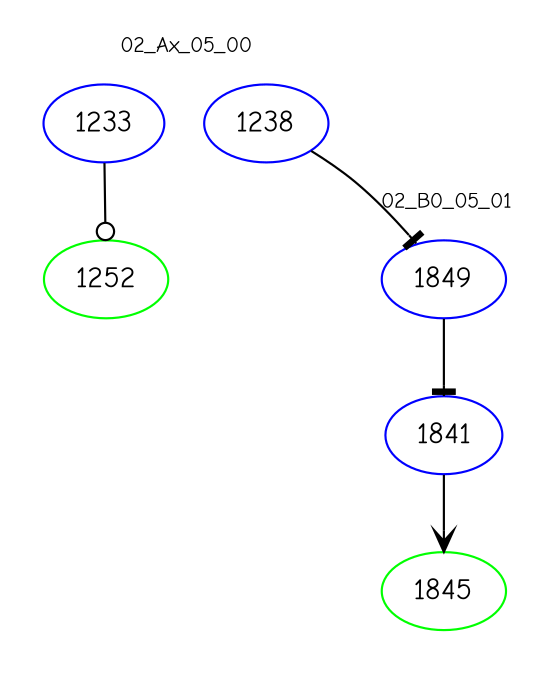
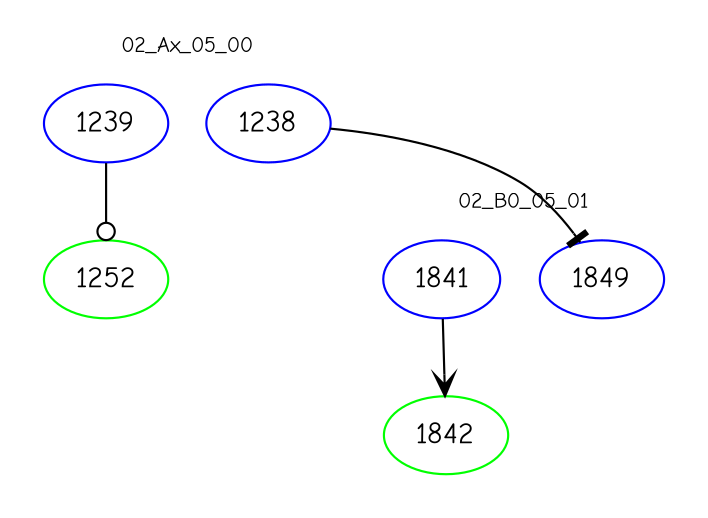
node "1233": label "1233" -> "1239"
edge "1849" -> "1841": removed
node "1845": label "1845" -> "1842"
